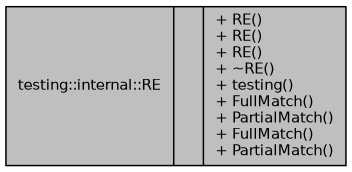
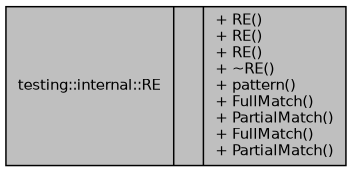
node "testing::internal::RE": text "+ testing()" -> "+ pattern()"
